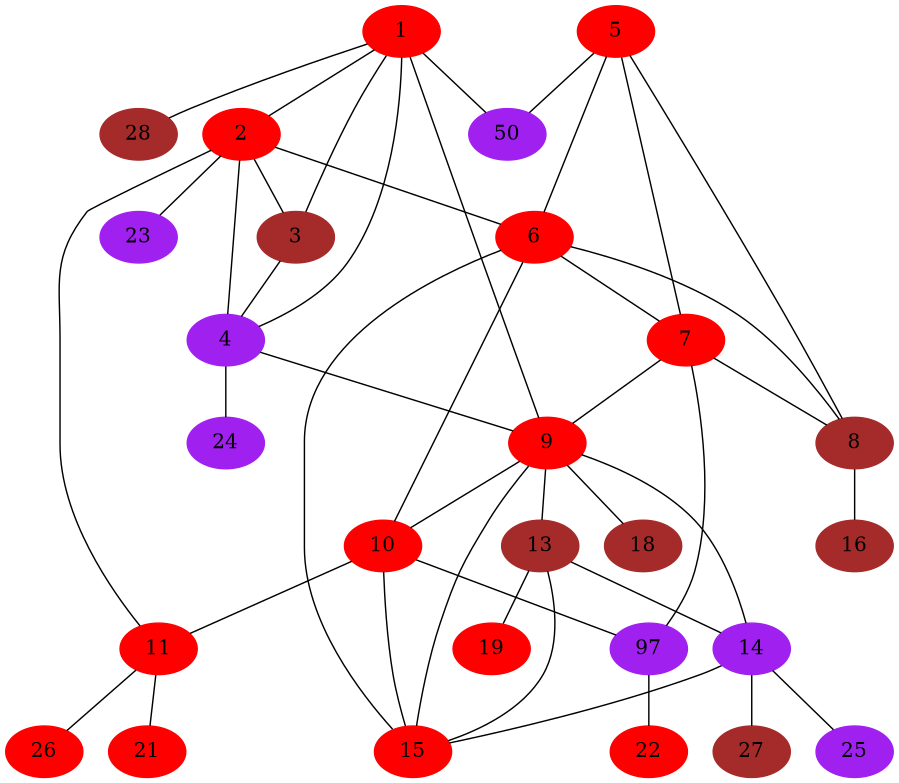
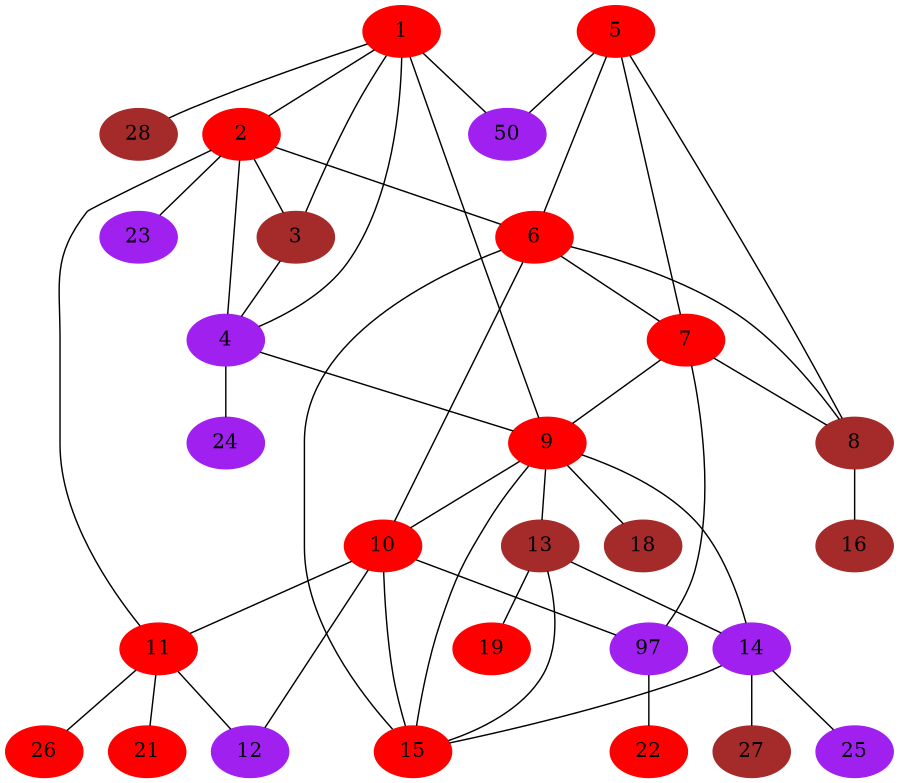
node "12": added
